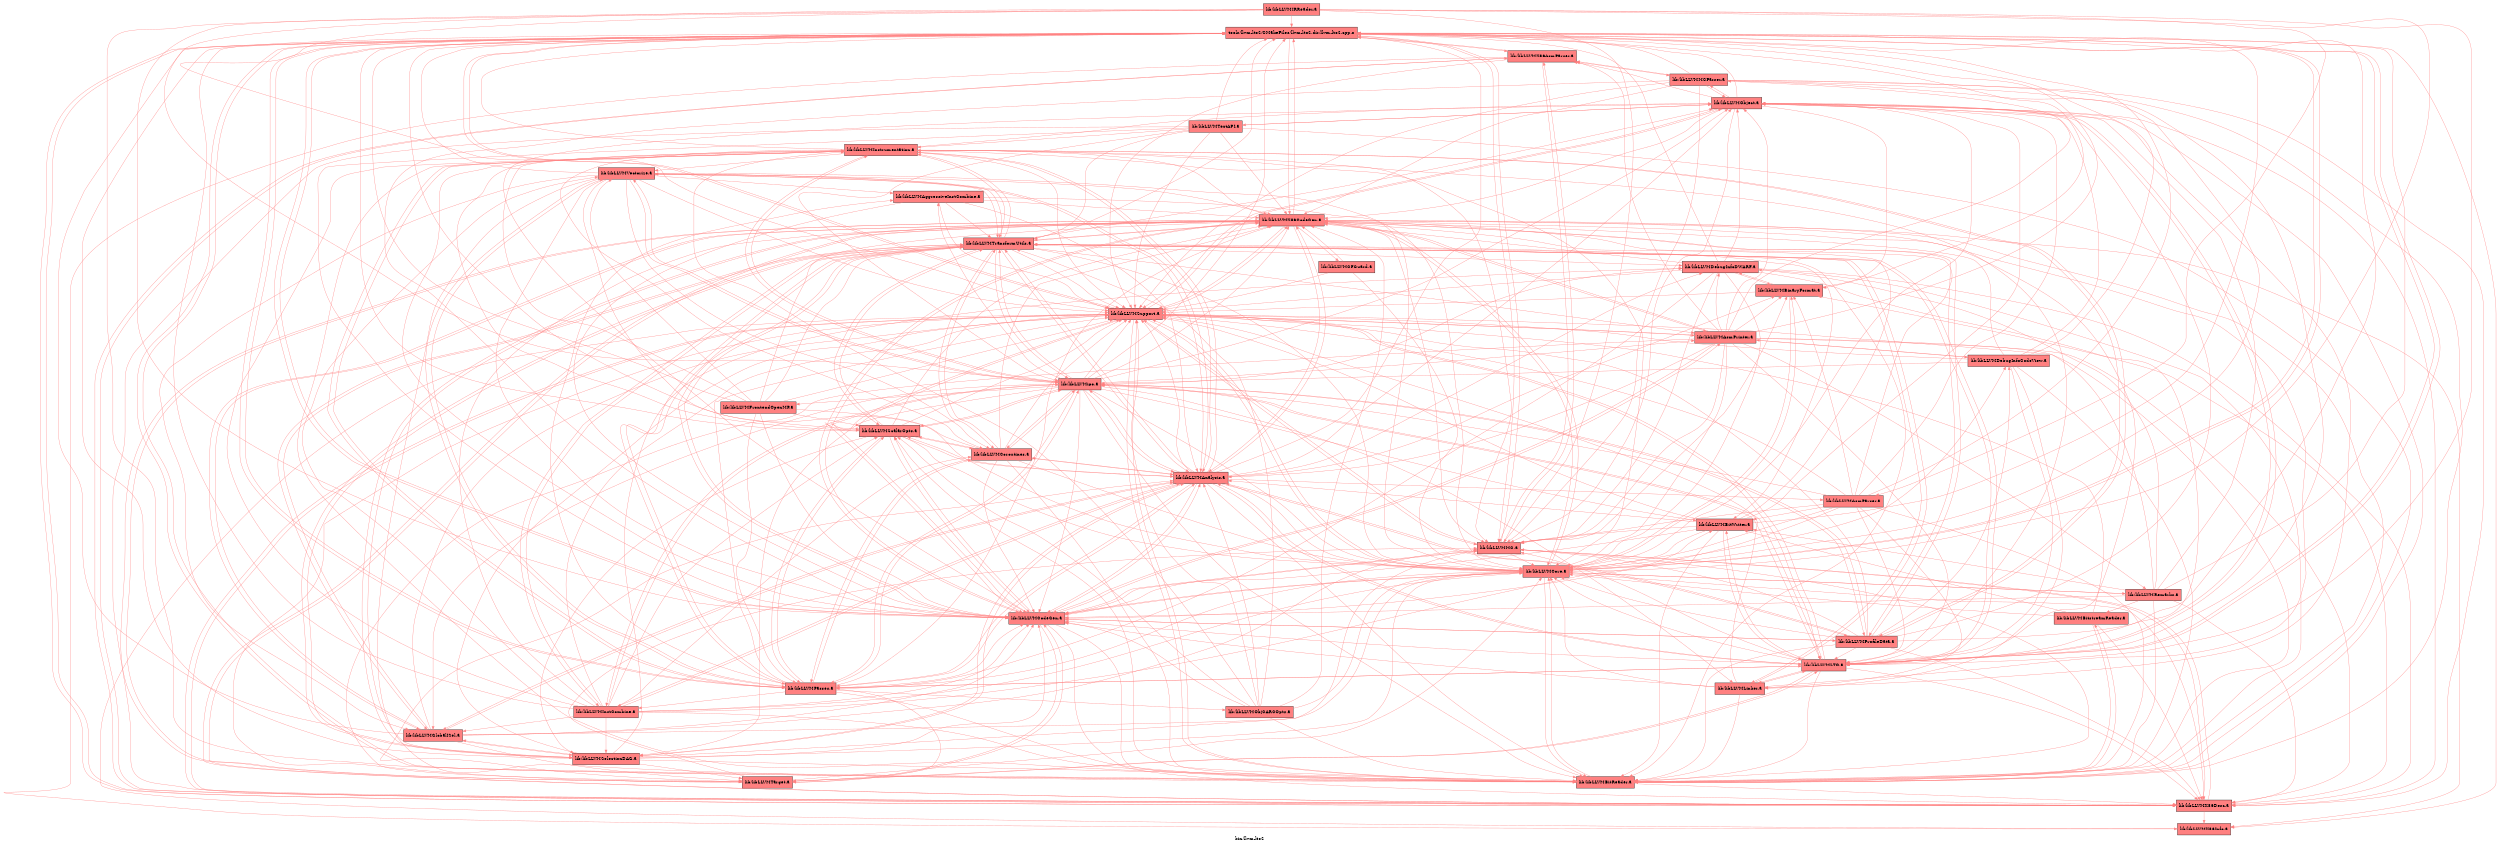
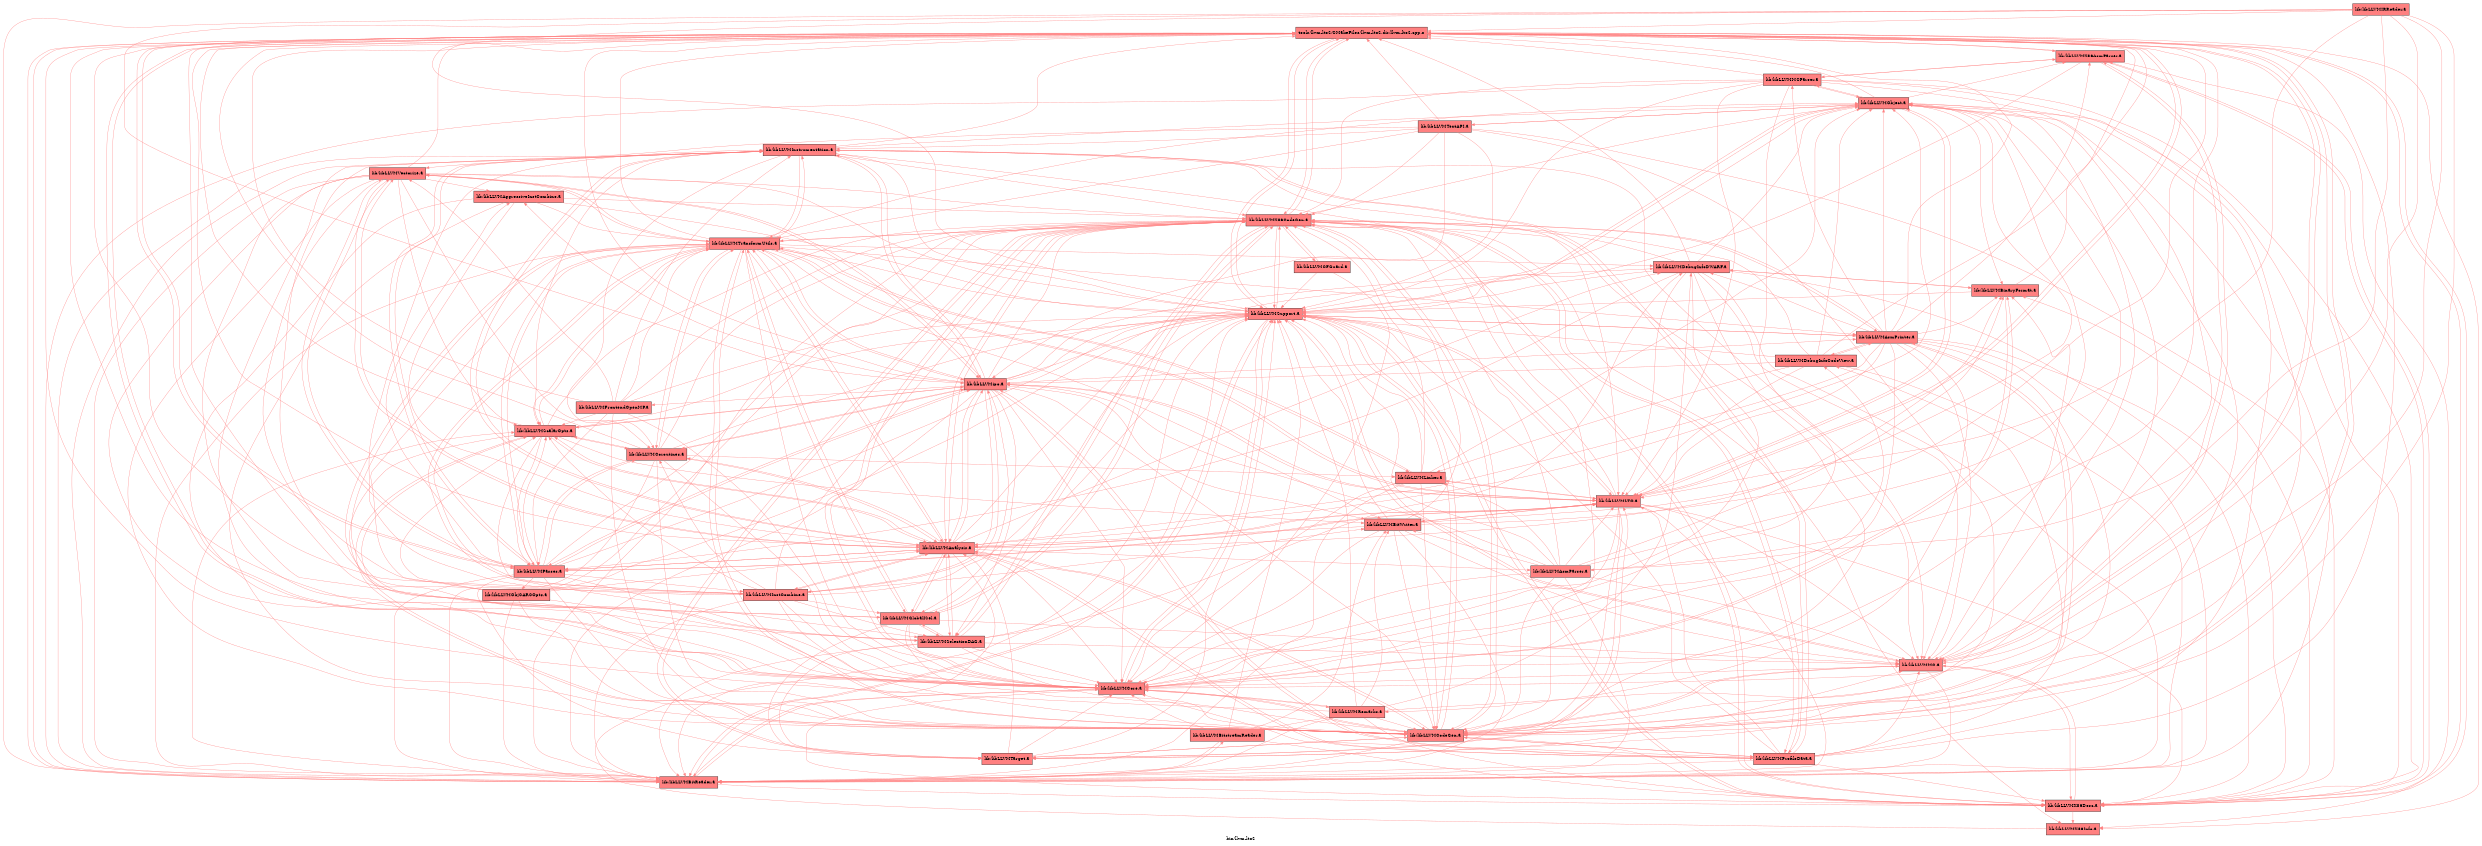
edge "lib/libLLVMipo.a" -> "lib/libLLVMLinker.a": now "lib/libLLVMCoroutines.a" -> "lib/libLLVMLinker.a"
edge "lib/libLLVMScalarOpts.a" -> "lib/libLLVMBitWriter.a": added
edge "lib/libLLVMDebugInfoDWARF.a" -> "lib/libLLVMCodeGen.a": added
